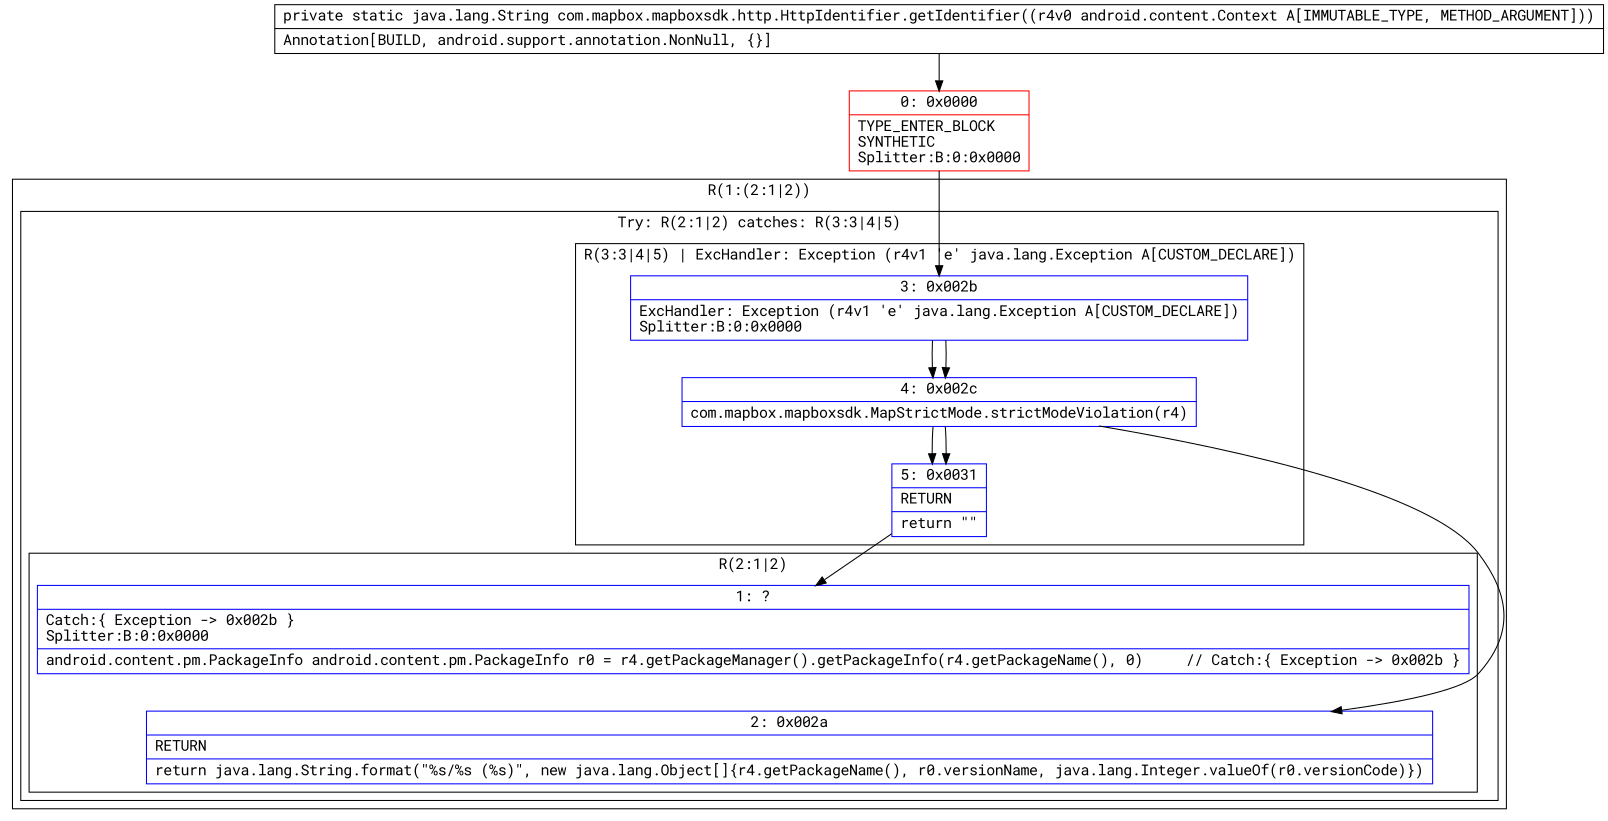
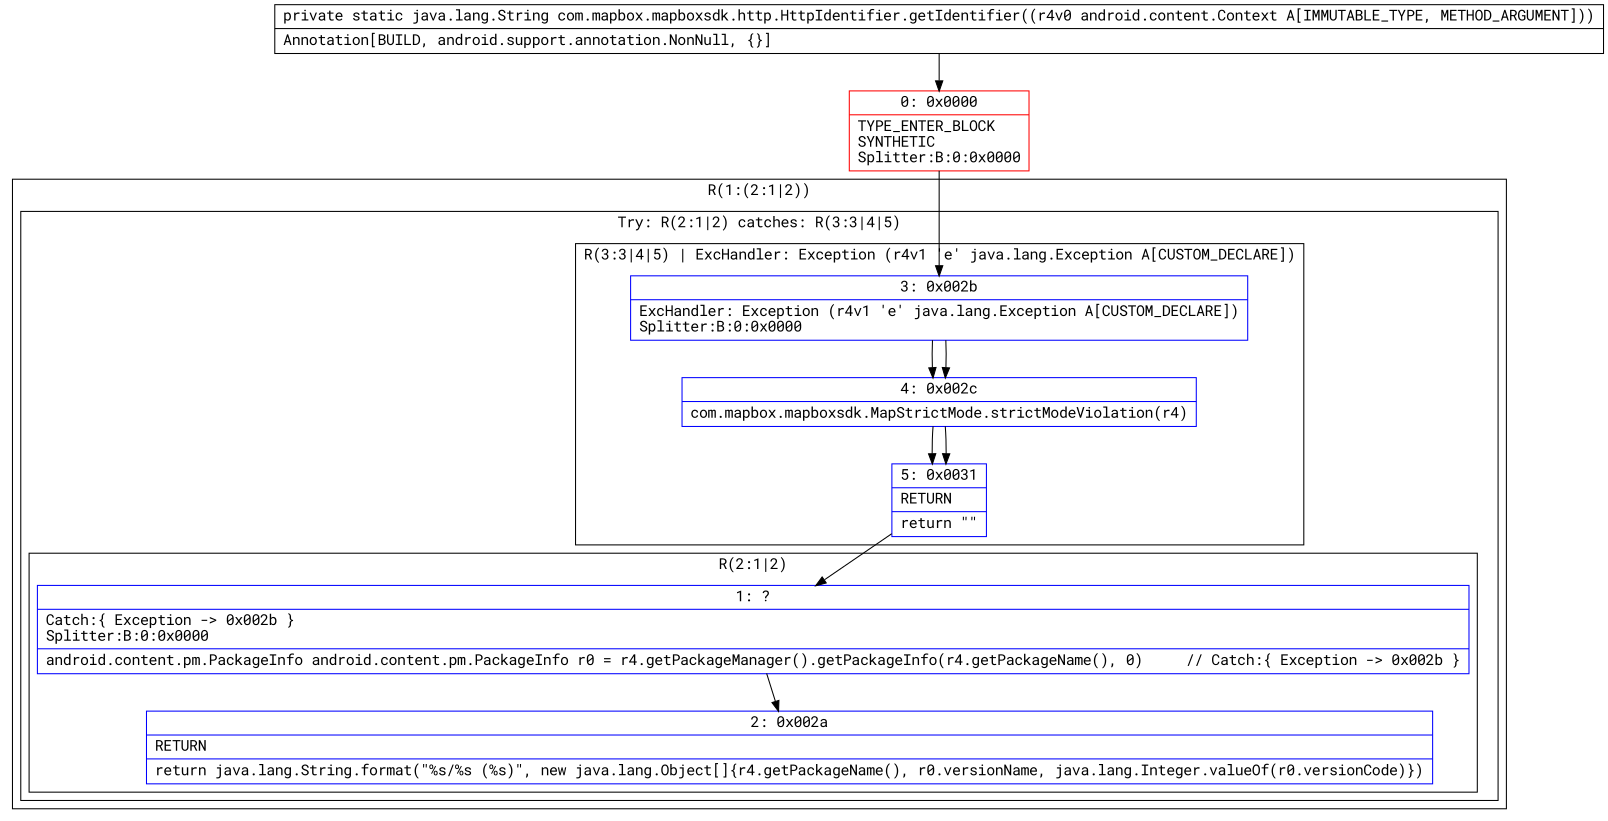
edge "4: 0x002c" -> "2: 0x002a": now "1: ?" -> "2: 0x002a"
